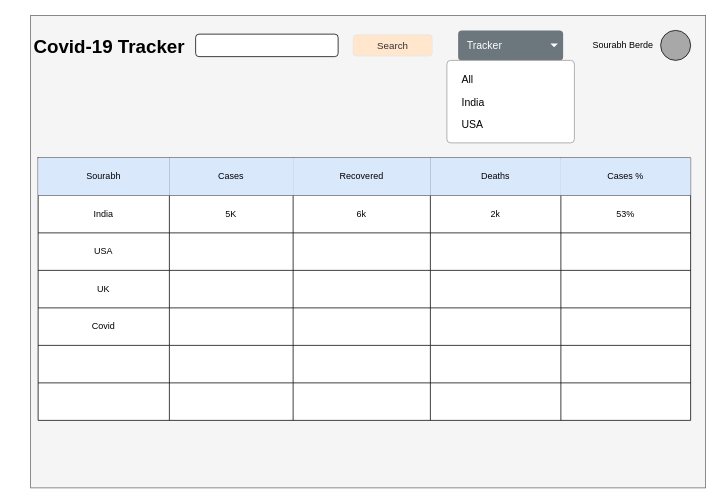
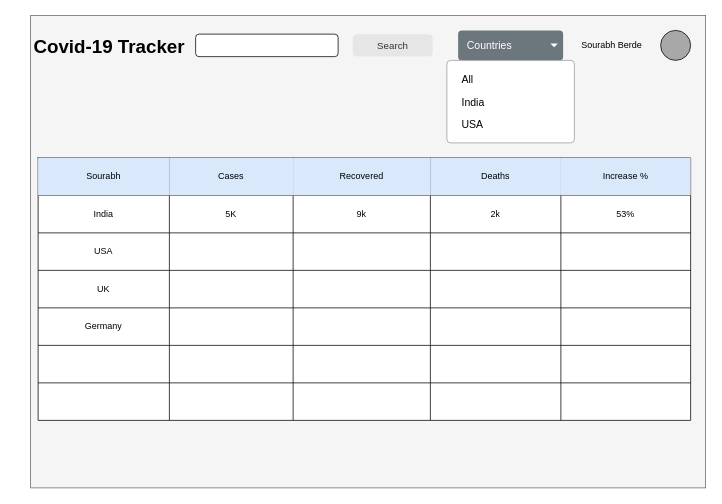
node "Search": fillcolor #ffe6cc -> #e6e6e6
node "Tracker": label "Tracker" -> "Countries"
node "Sourabh Berde": moved (623, 45) -> (612, 45)
node "Cases %": label "Cases %" -> "Increase %"
node "6k": label "6k" -> "9k"
node "Covid": label "Covid" -> "Germany"
